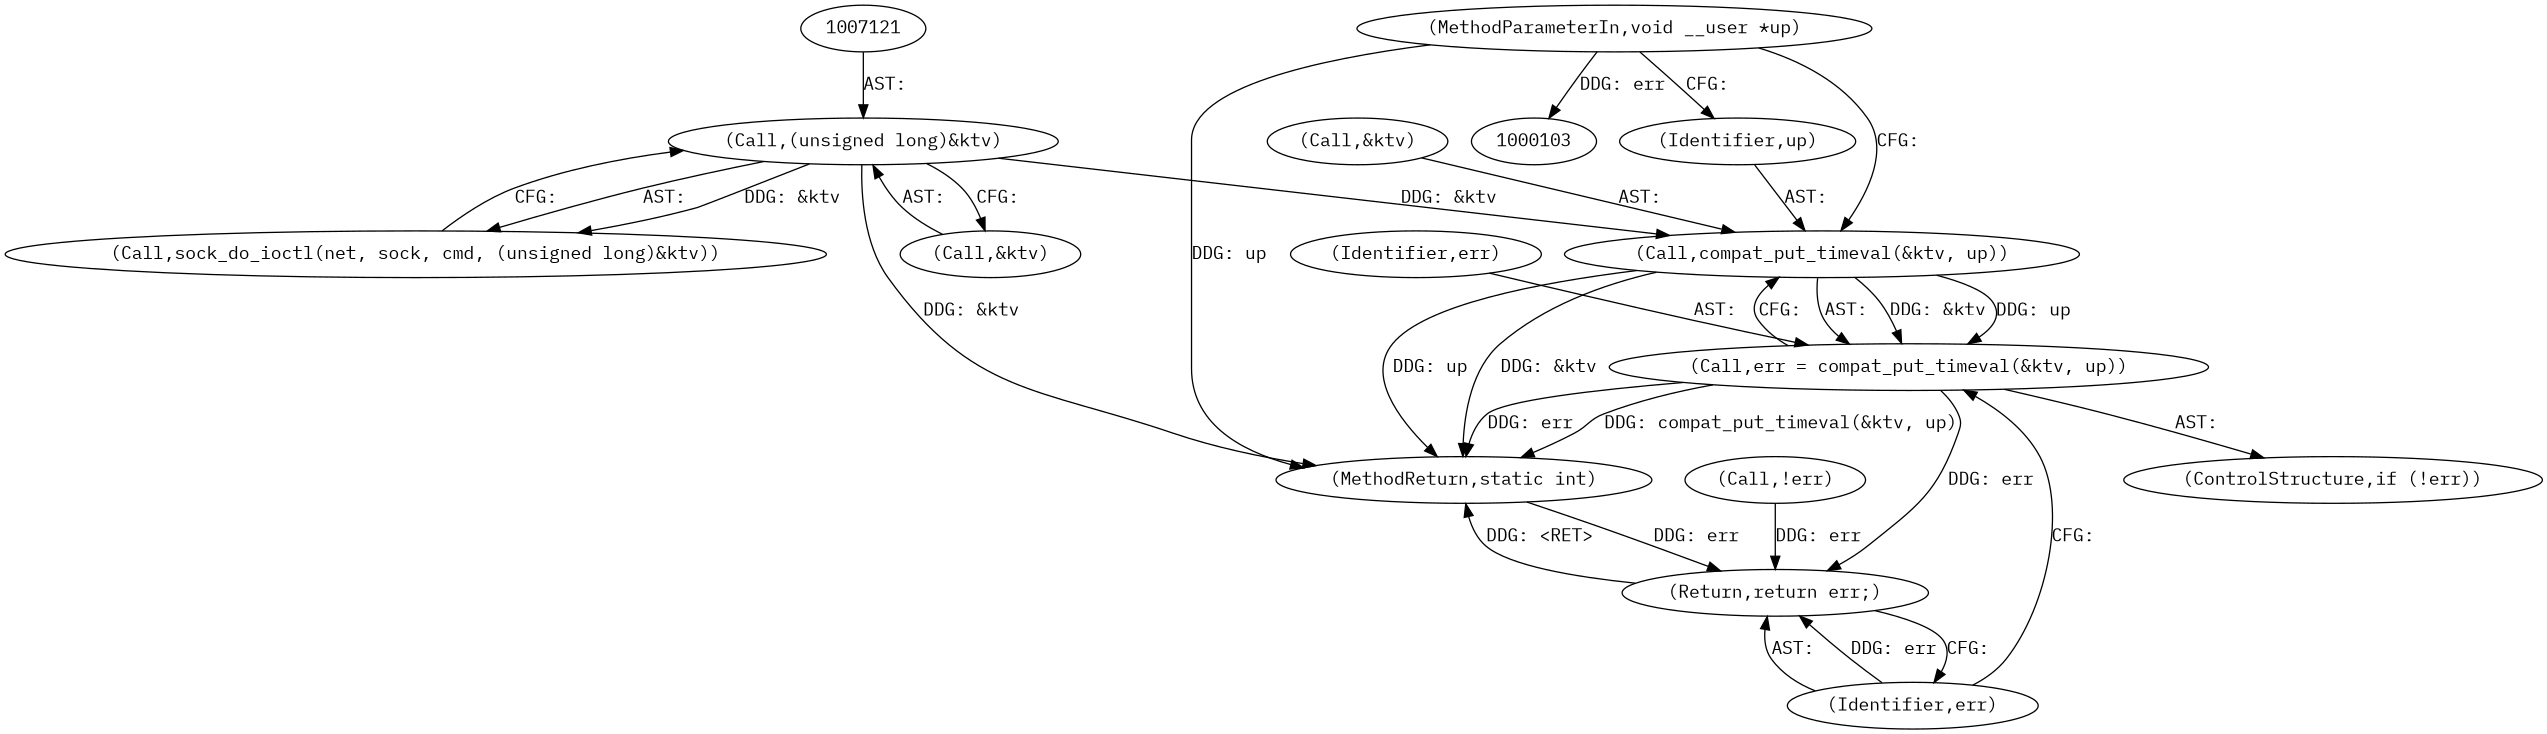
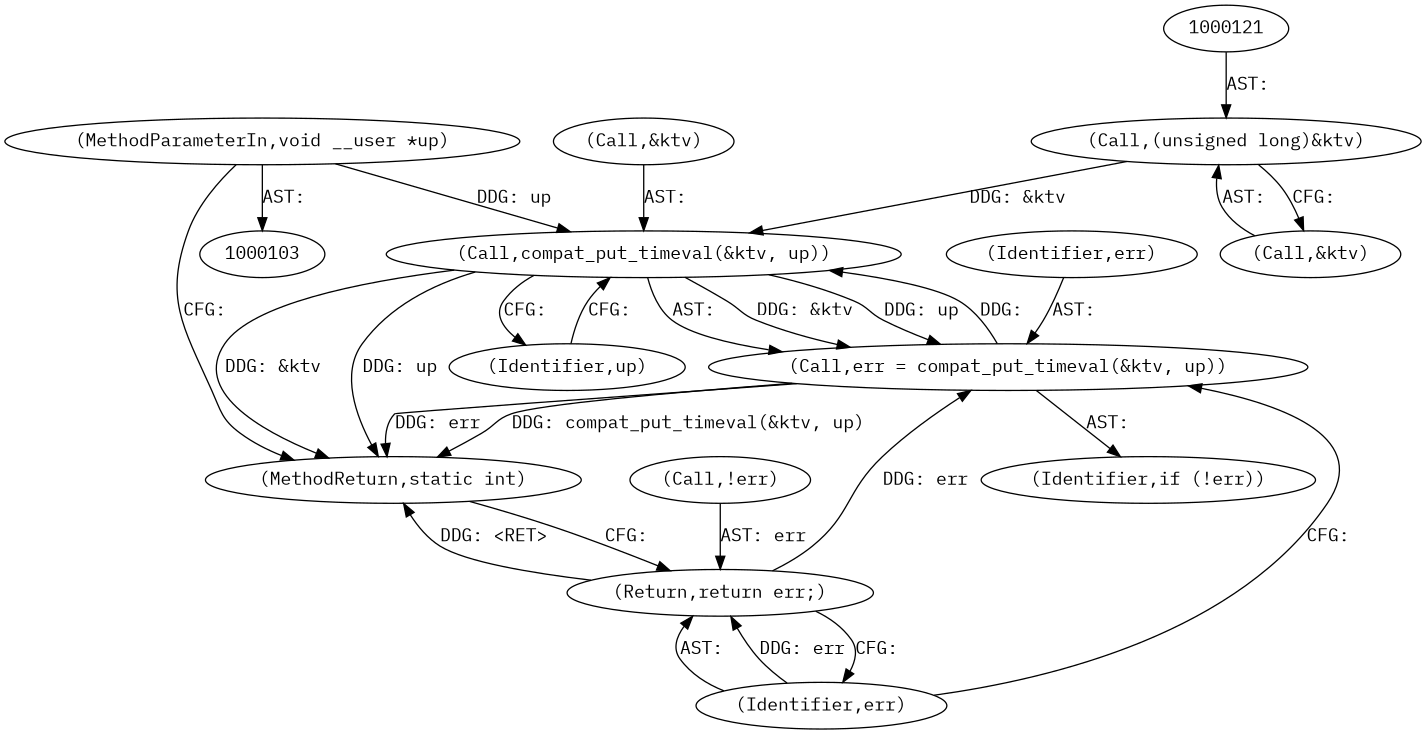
node "1007121": label "1007121" -> "1000121"
edge "(MethodParameterIn,void __user *up)" -> "(Identifier,up)": now "(Call,compat_put_timeval(&ktv, up))" -> "(Identifier,up)"
edge "(MethodParameterIn,void __user *up)" -> "1000103": label "DDG: err" -> "AST: "
edge "(MethodParameterIn,void __user *up)" -> "(Call,compat_put_timeval(&ktv, up))": label "CFG: " -> "DDG: up"
edge "(Identifier,up)" -> "(Call,compat_put_timeval(&ktv, up))": label "AST: " -> "CFG: "
node "(Call,sock_do_ioctl(net, sock, cmd, (unsigned long)&ktv))": removed
edge "(MethodParameterIn,void __user *up)" -> "(MethodReturn,static int)": label "DDG: up" -> "CFG: "
edge "(Call,err = compat_put_timeval(&ktv, up))" -> "(Call,compat_put_timeval(&ktv, up))": label "CFG: " -> "DDG: "
edge "(Call,(unsigned long)&ktv)" -> "(MethodReturn,static int)": removed, label "DDG: &ktv"
node "(ControlStructure,if (!err))": label "(ControlStructure,if (!err))" -> "(Identifier,if (!err))"
edge "(Call,err = compat_put_timeval(&ktv, up))" -> "(Return,return err;)": reversed
edge "(MethodReturn,static int)" -> "(Return,return err;)": label "DDG: err" -> "CFG: "
edge "(Call,!err)" -> "(Return,return err;)": label "DDG: err" -> "AST: err"
